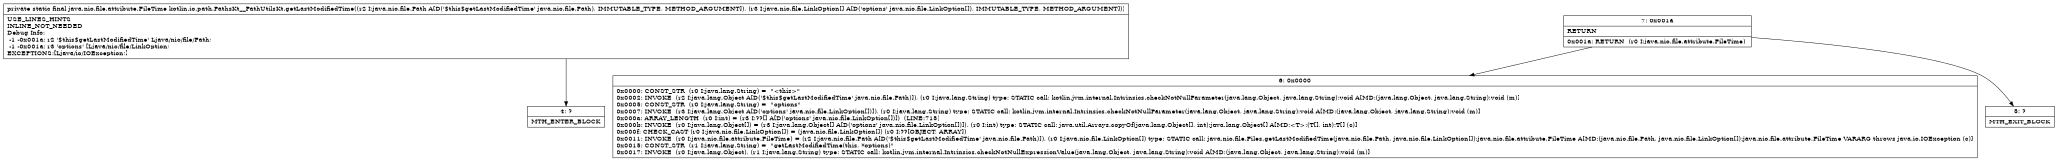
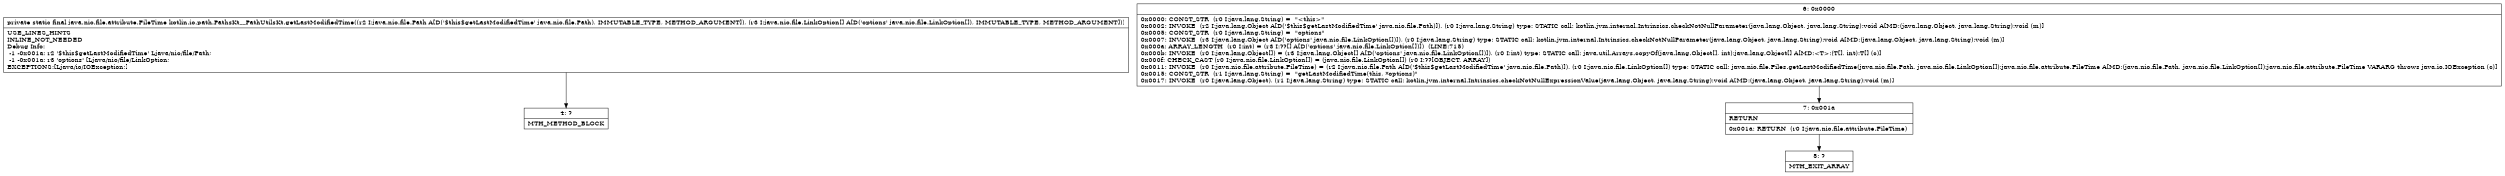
edge "7: 0x001a" -> "6: 0x0000": reversed
node "4: ?": text "MTH_ENTER_BLOCK" -> "MTH_METHOD_BLOCK"
node "5: ?": text "MTH_EXIT_BLOCK" -> "MTH_EXIT_ARRAY"
